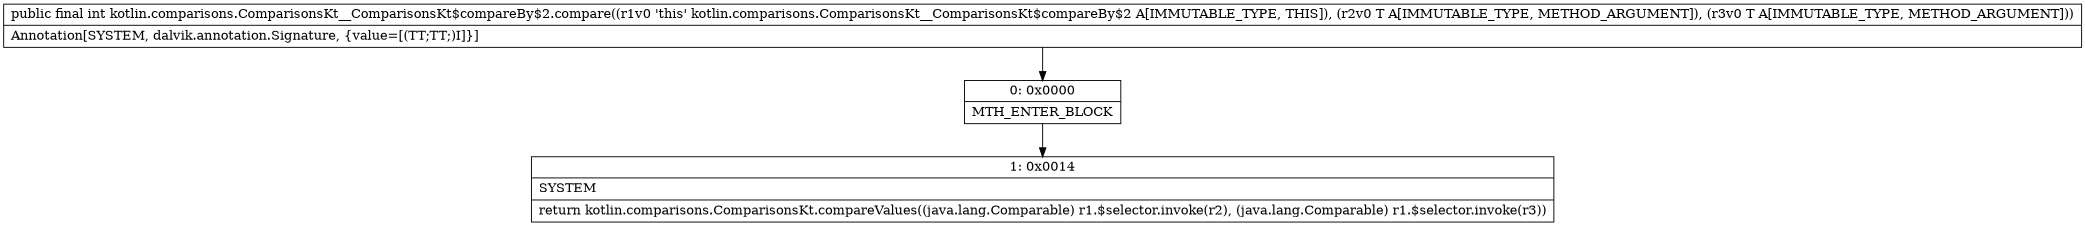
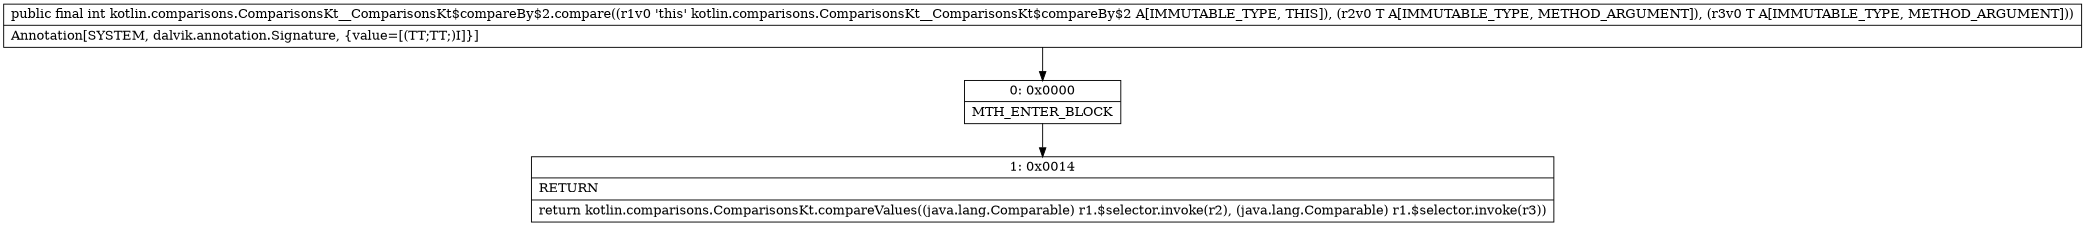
node "1: 0x0014": text "SYSTEM" -> "RETURN"
